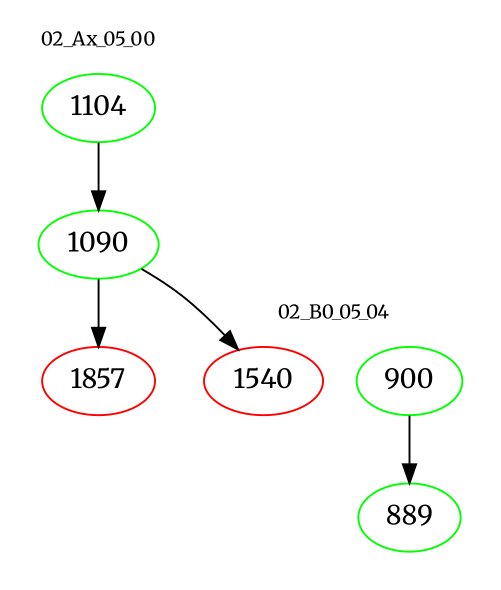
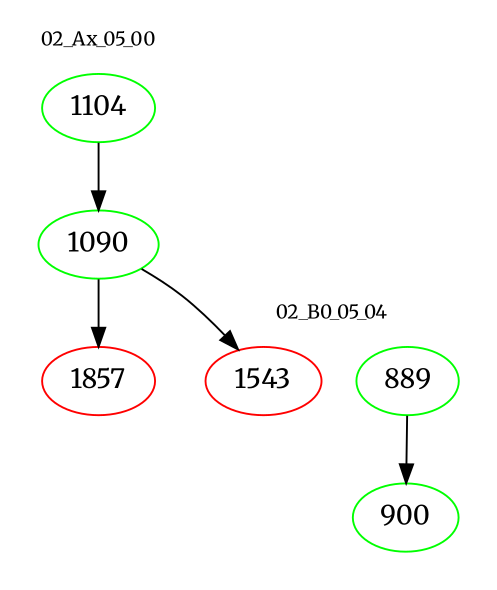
node "1540": label "1540" -> "1543"
edge "900" -> "889": reversed
